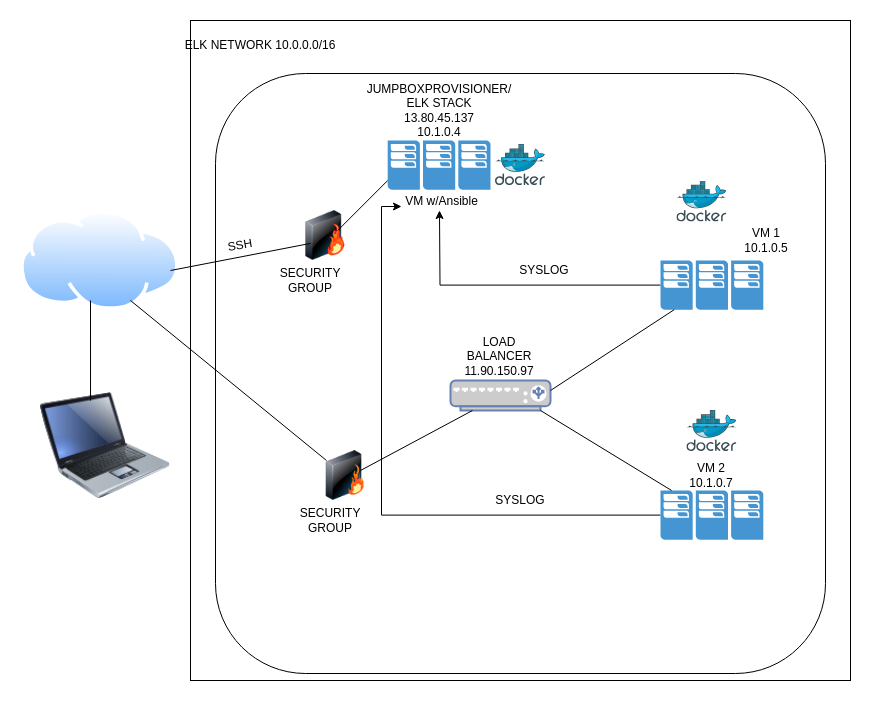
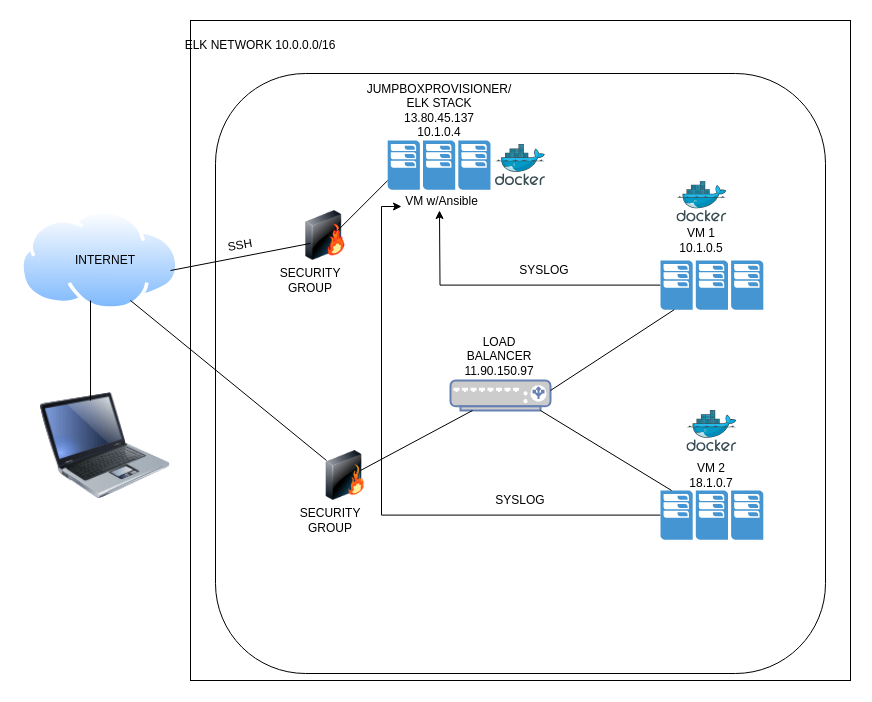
node "VM 1 10.1.0.5": moved (767, 241) -> (702, 241)
node "INTERNET": added
node "VM 2 10.1.0.7": label "VM 2 10.1.0.7" -> "VM 2 18.1.0.7"
